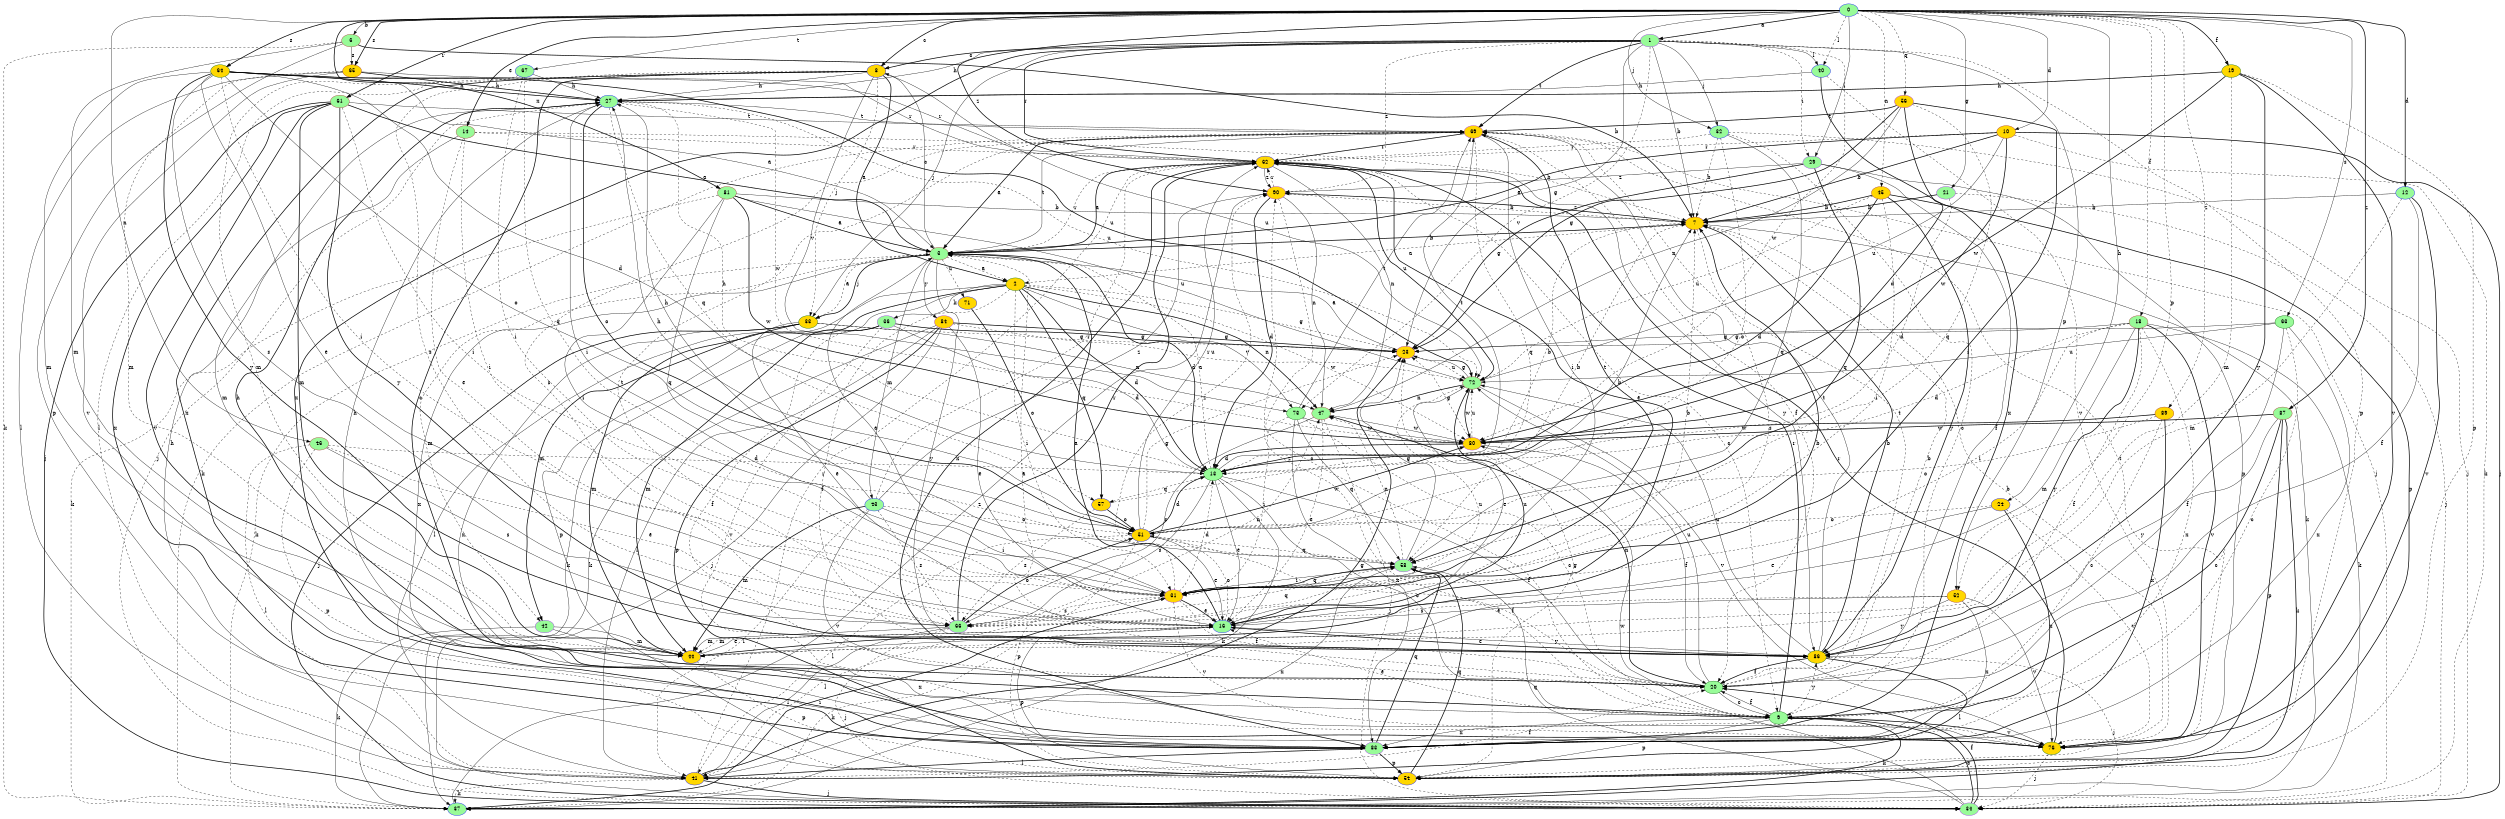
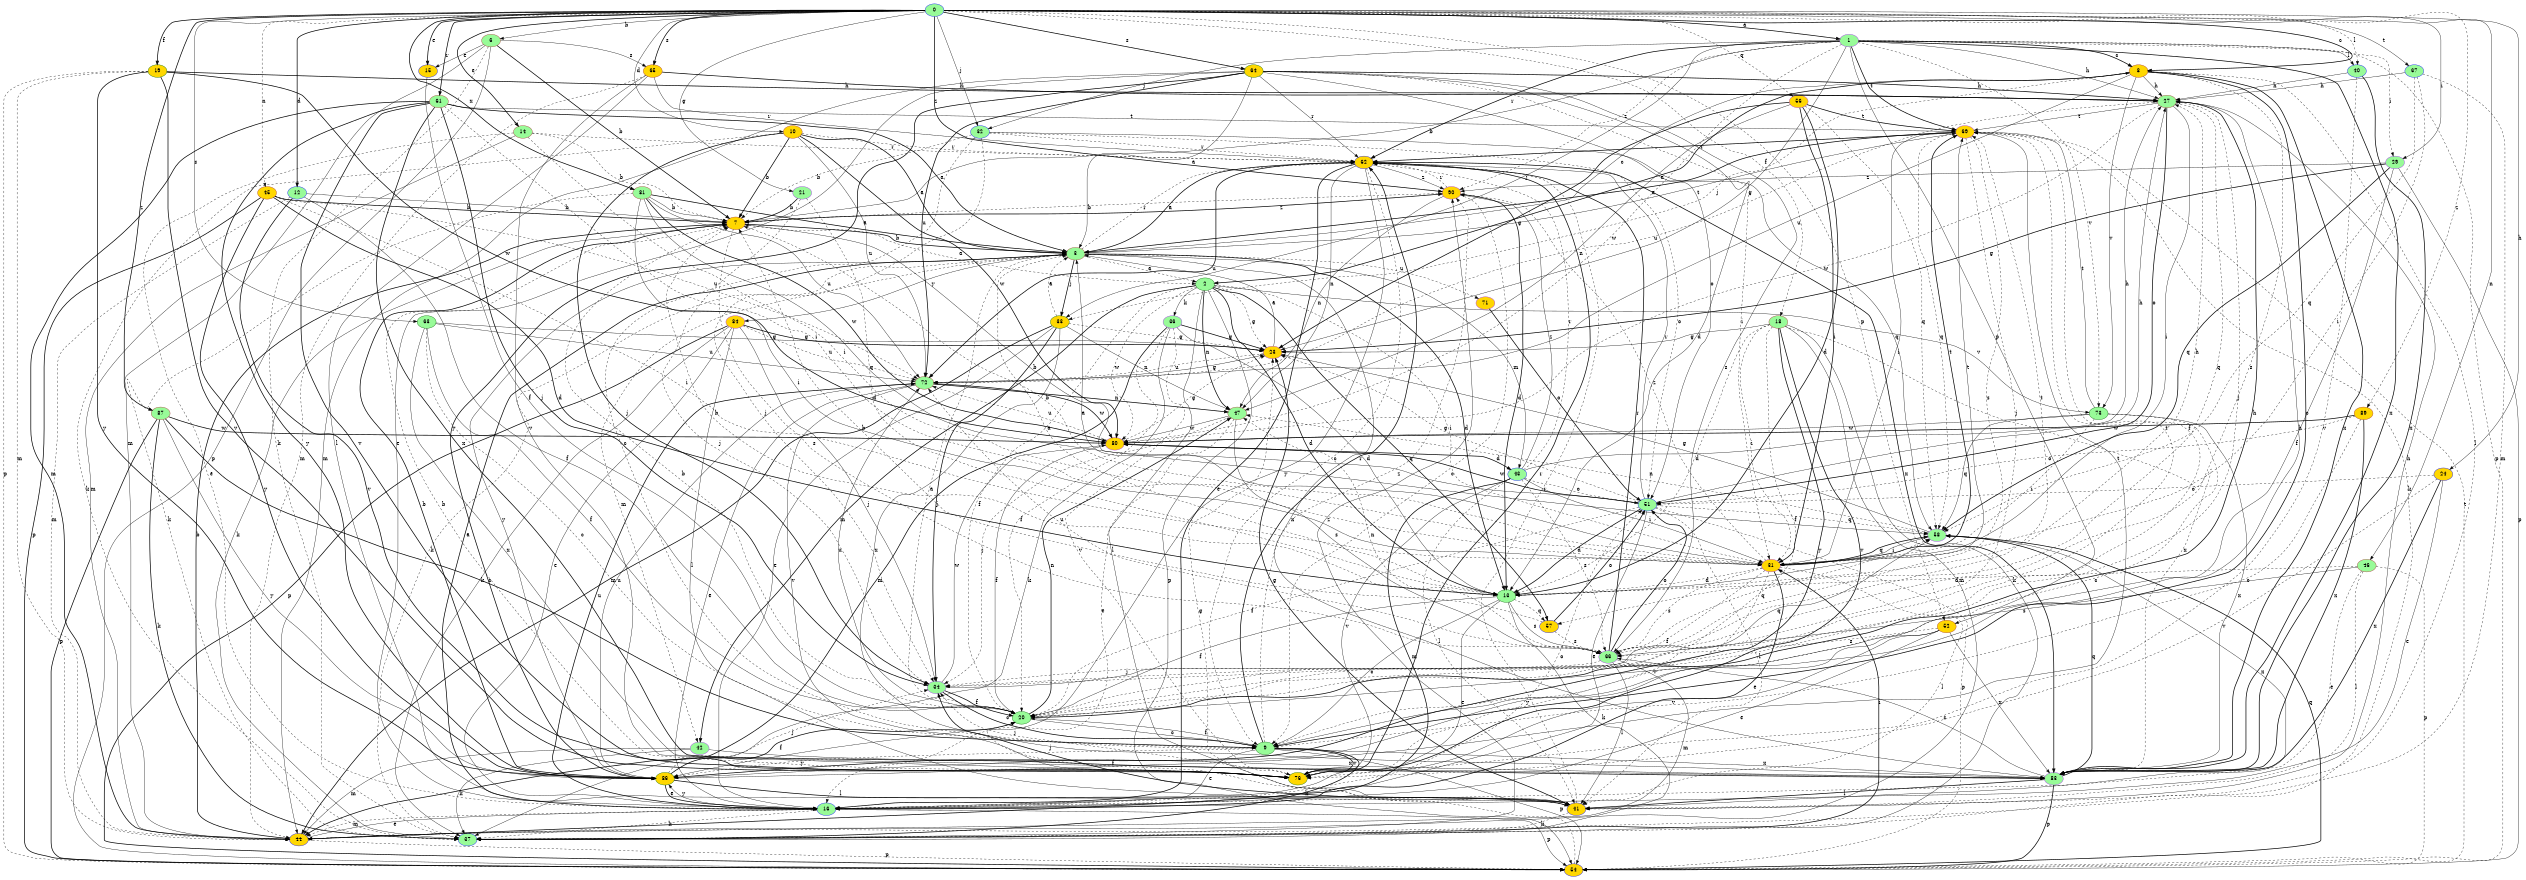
node "15": added
node "8": color blue -> brown
node "27": color blue -> brown
node "2": fillcolor gold -> palegreen
node "71": color blue -> purple
edge "80" -> "13": now "80" -> "43"
node "51": fillcolor gold -> palegreen
edge "83" -> "66": added, label "s"
edge "9" -> "16": style dashed -> solid
